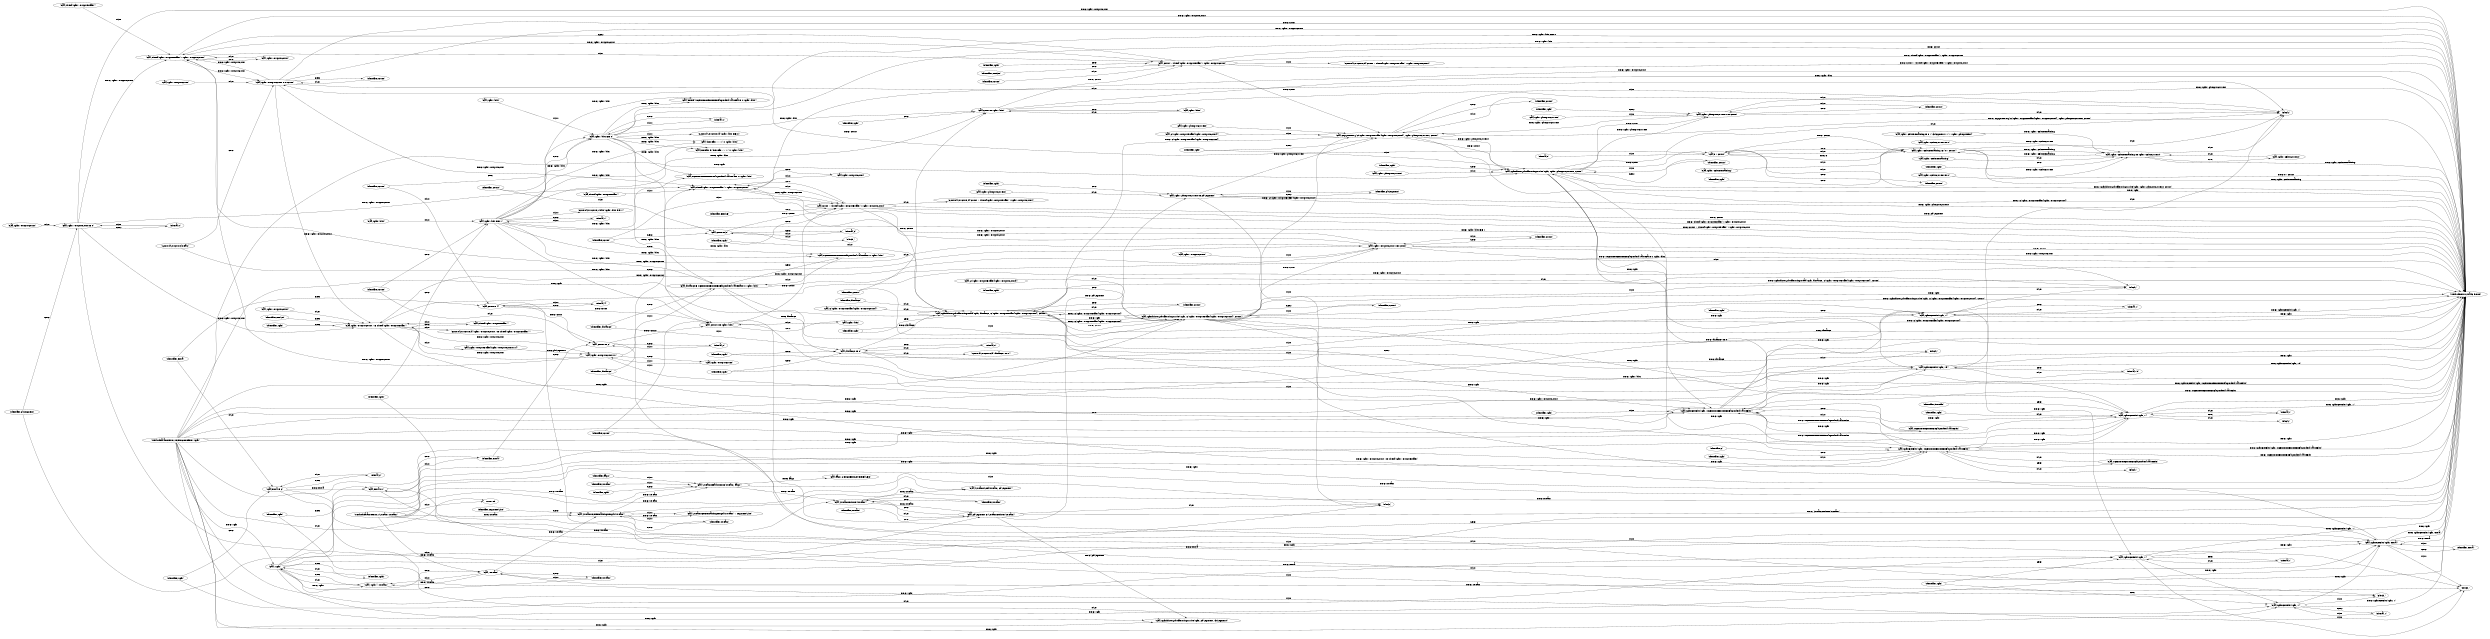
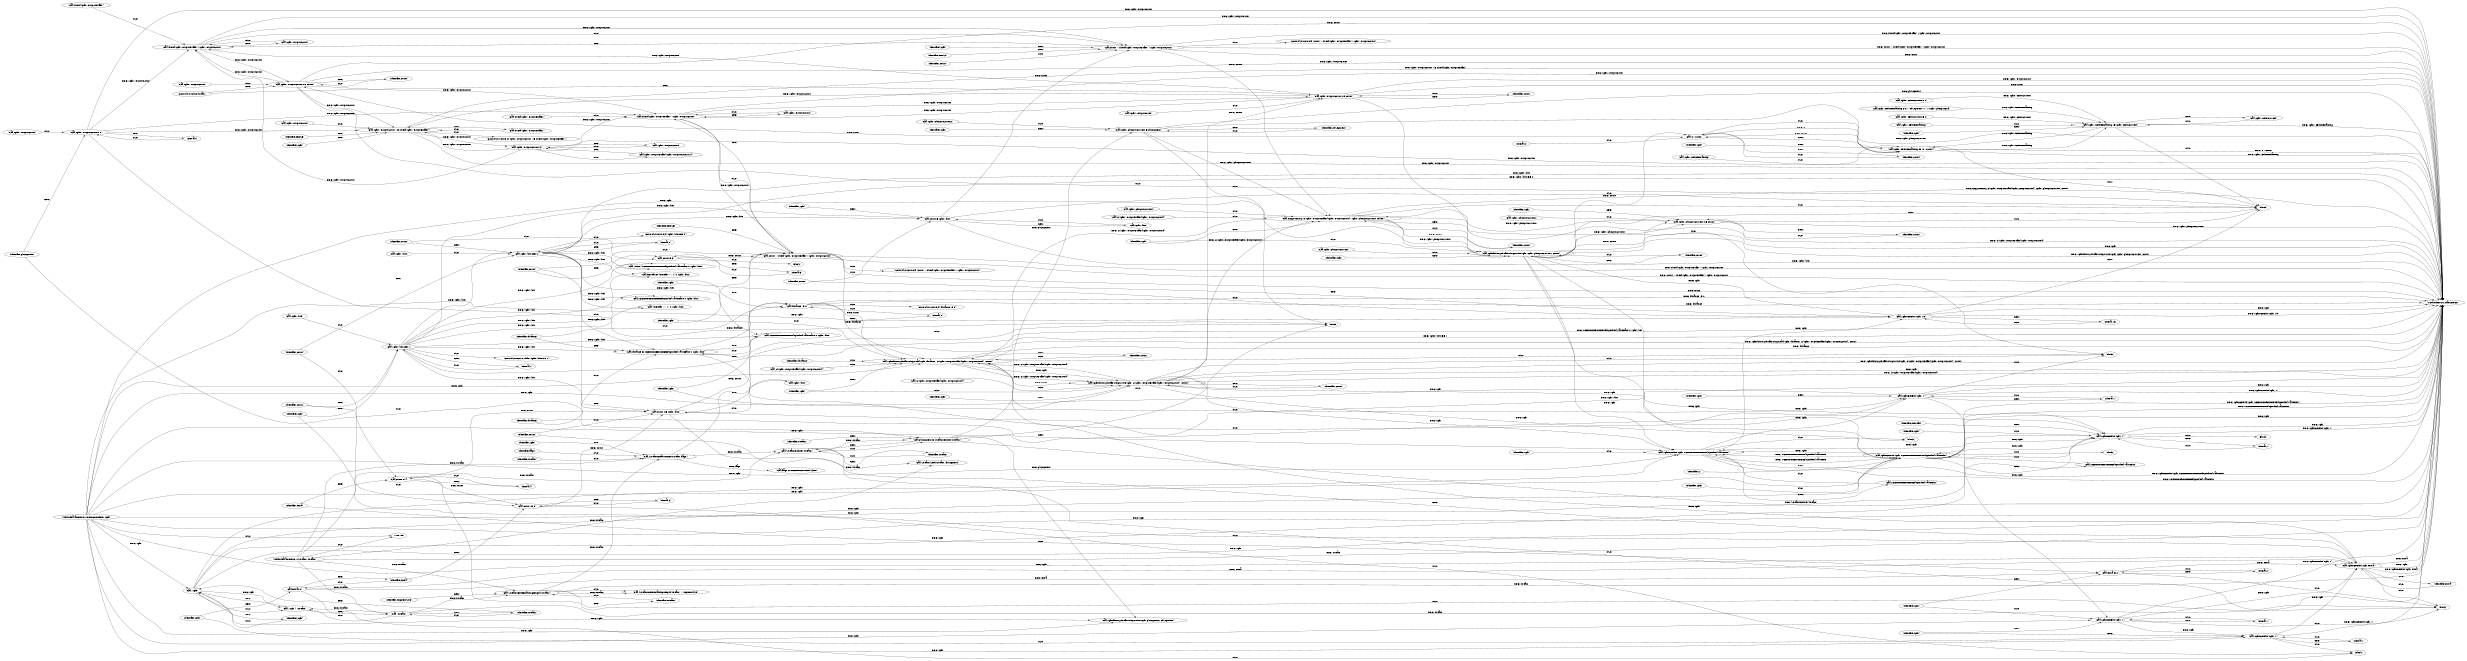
edge "(Call,zgfx->OutputCount >= sizeof(zgfx->OutputBuffer))" -> "(Call,zgfx->OutputBuffer[zgfx->OutputCount++])": now "(Call,zgfx->OutputCount++)" -> "(Call,zgfx->OutputBuffer[zgfx->OutputCount++])"
edge "(Call,zgfx->OutputBuffer[zgfx->OutputCount++])" -> "(Call,zgfx->OutputCount++)": label "DDG: pbSegment" -> "CFG: "
edge "(Call,extra = 2)" -> "(Call,extra++)": reversed
